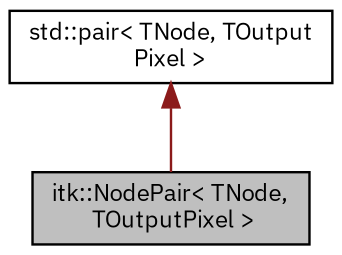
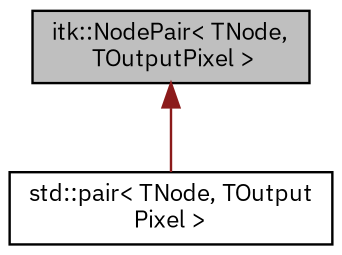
edge "itk::NodePair< TNode, TOutputPixel >" -> "std::pair< TNode, TOutput Pixel >": reversed
